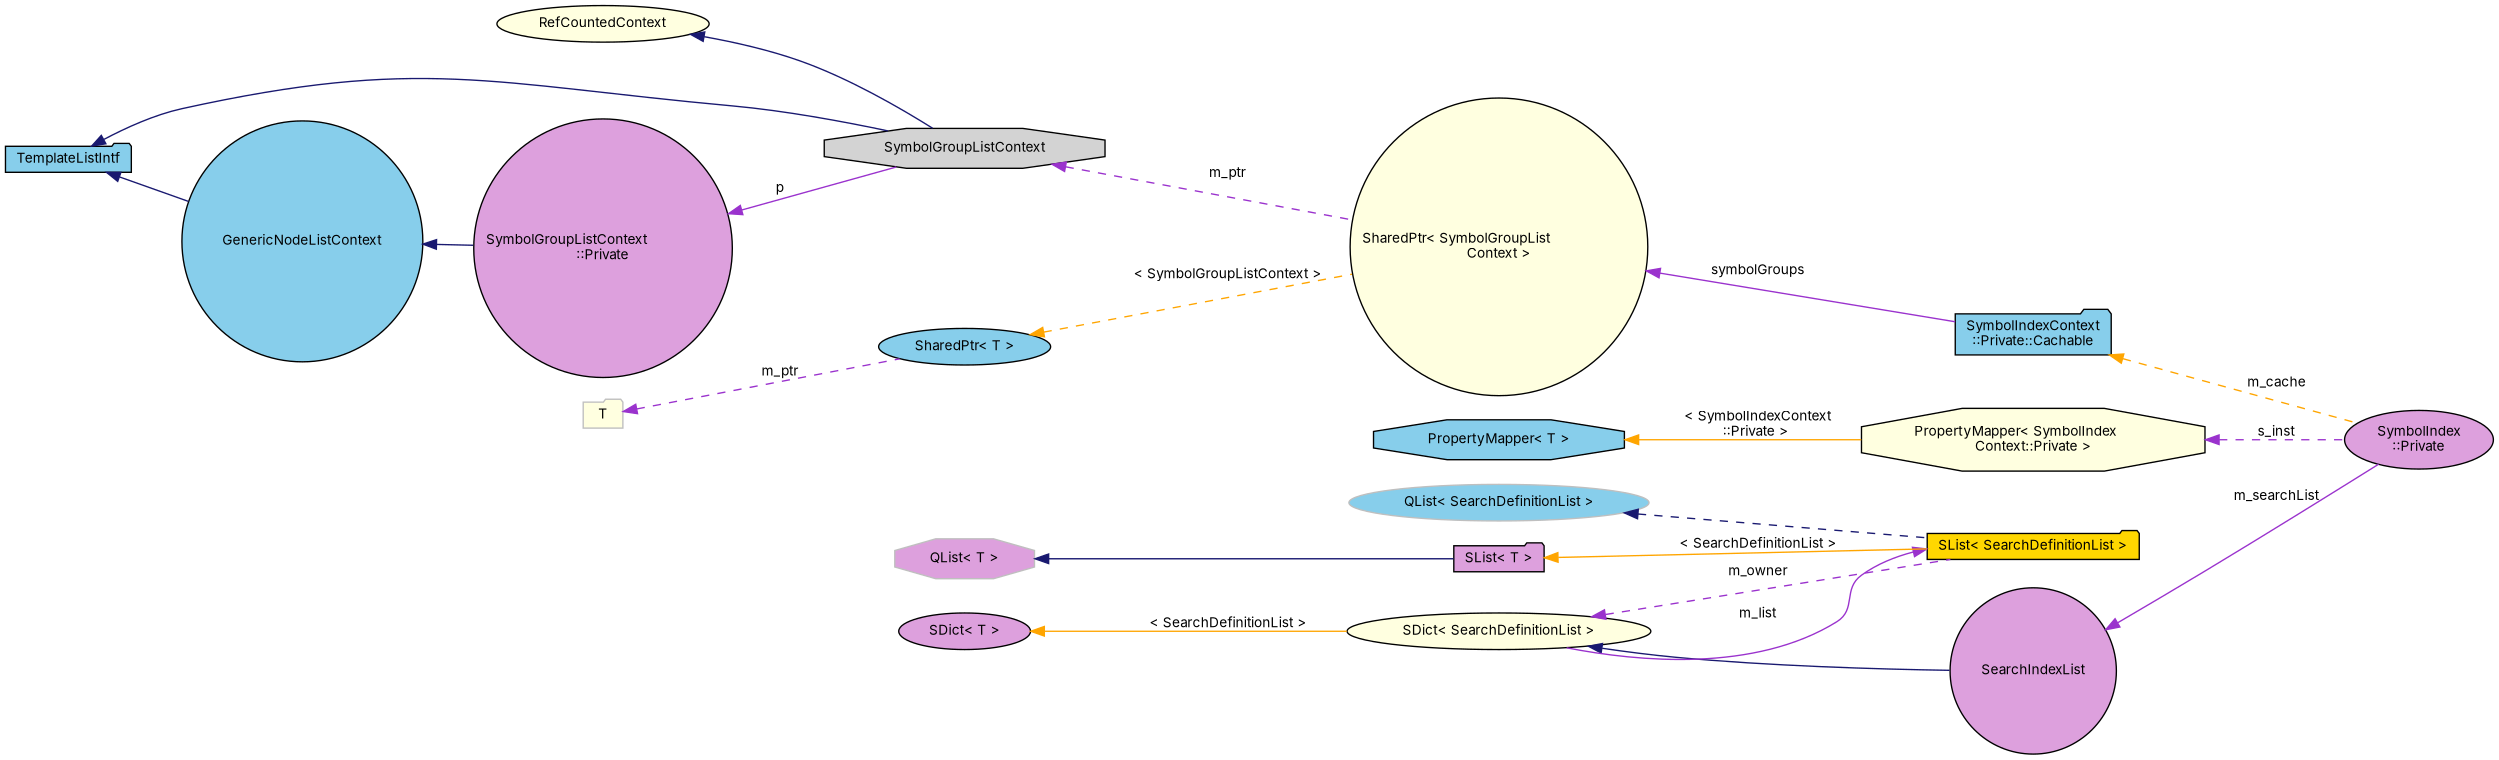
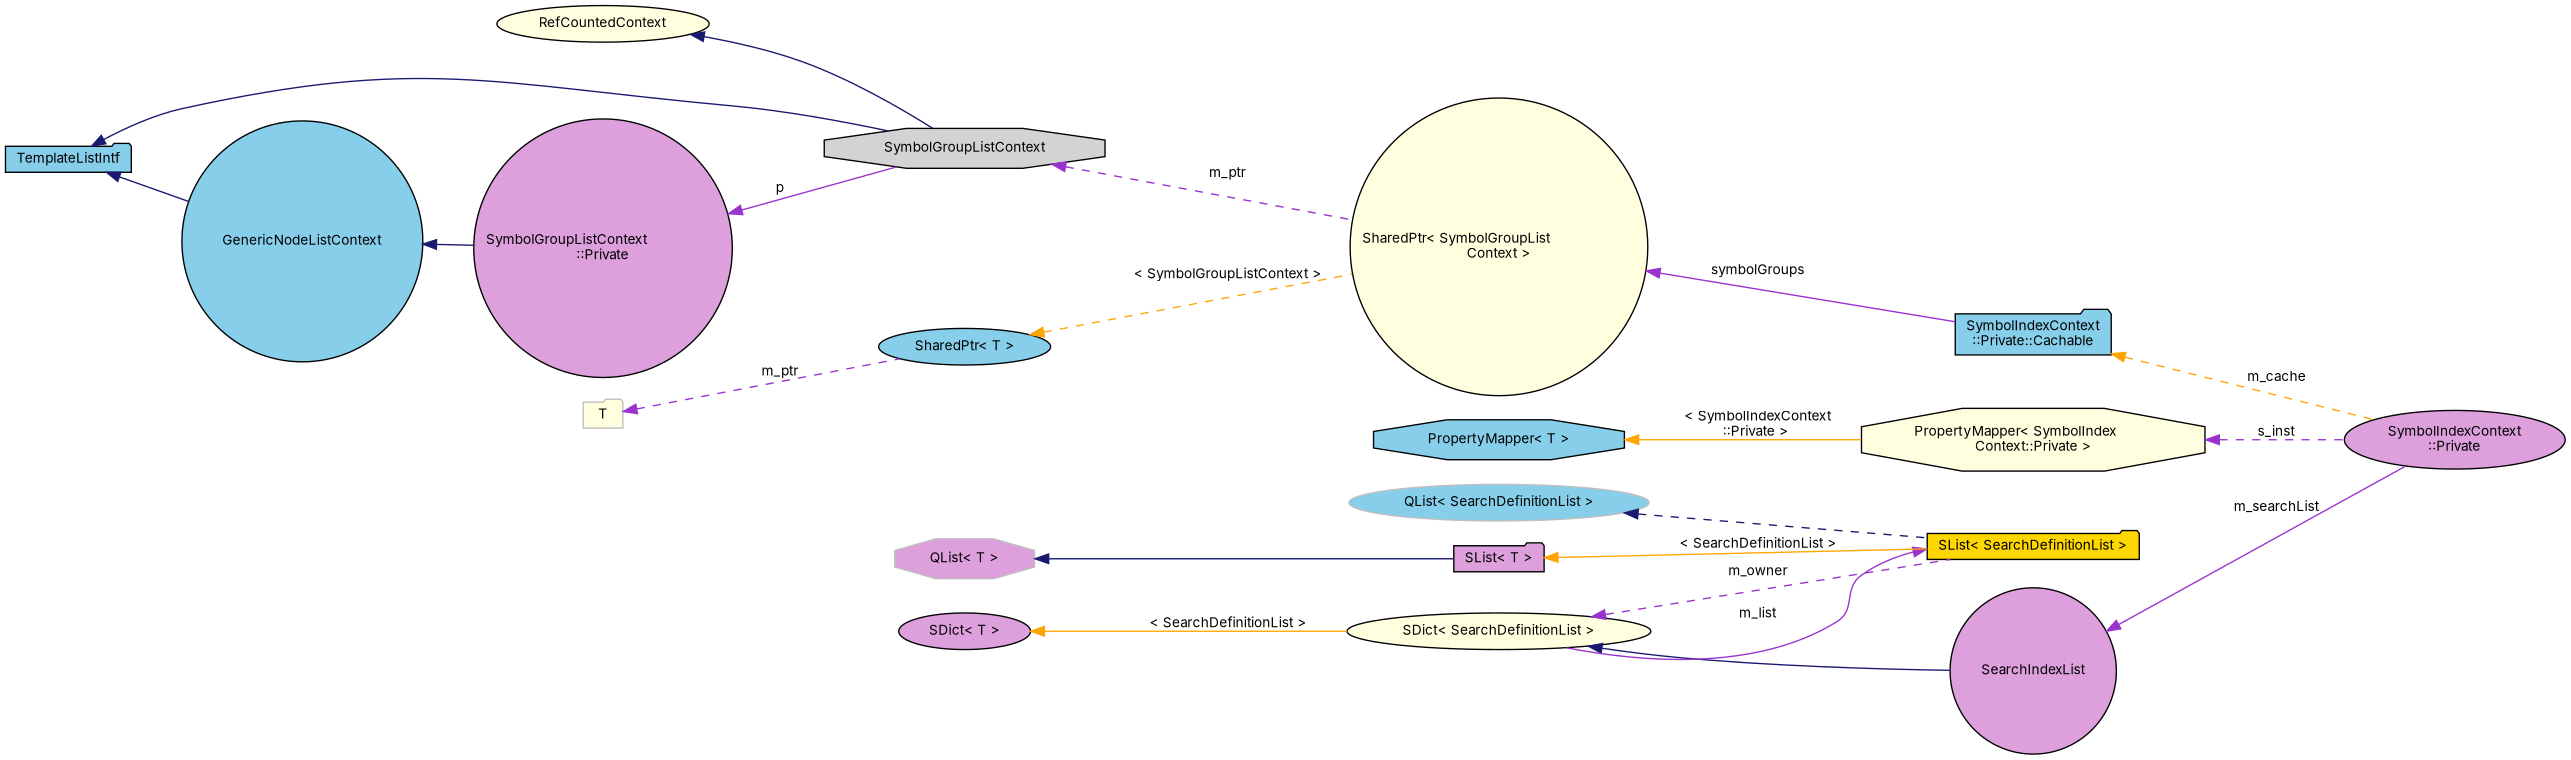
node "SymbolIndex ::Private": label "SymbolIndex ::Private" -> "SymbolIndexContext ::Private"
